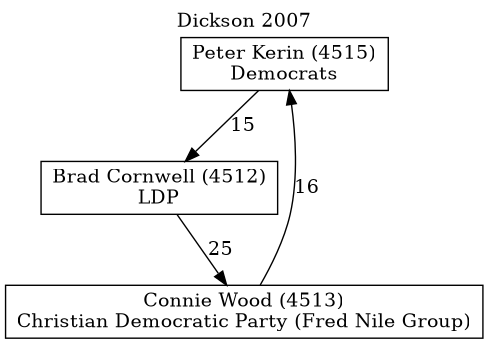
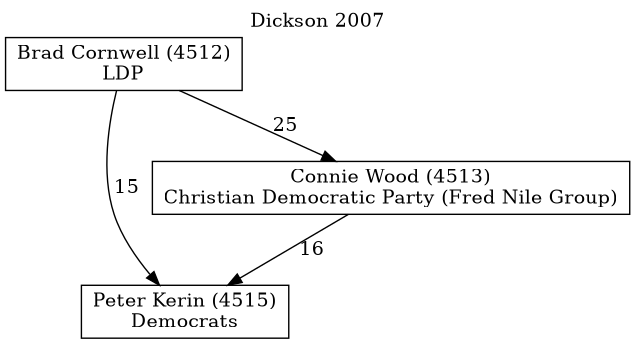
edge "Peter Kerin (4515) Democrats" -> "Brad Cornwell (4512) LDP": reversed
